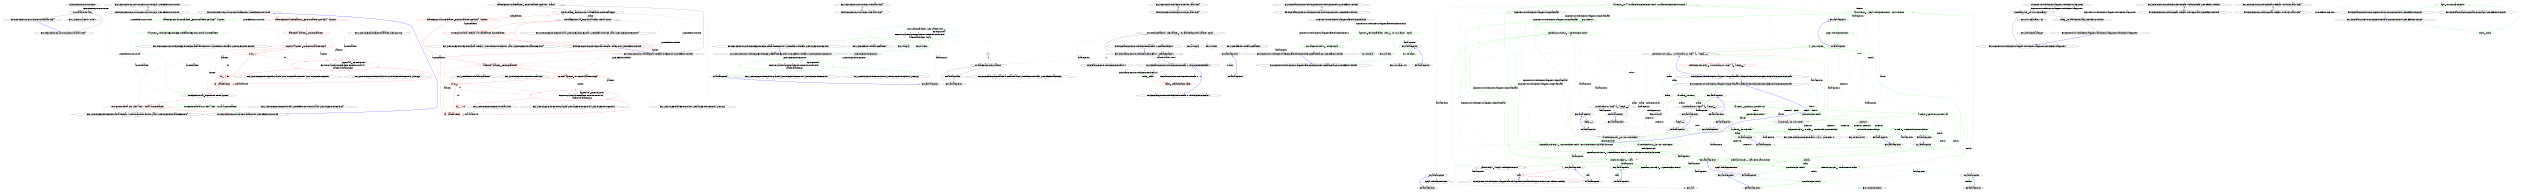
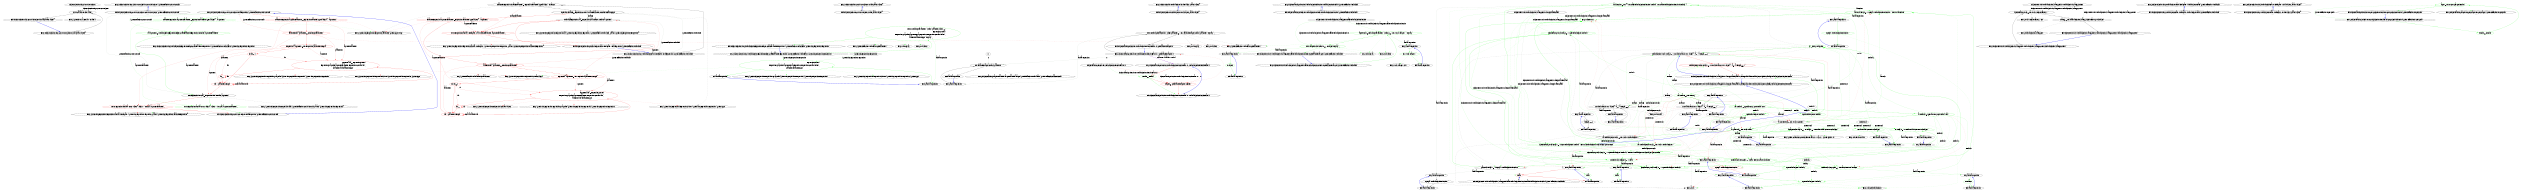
node "a.Length == 1": removed
